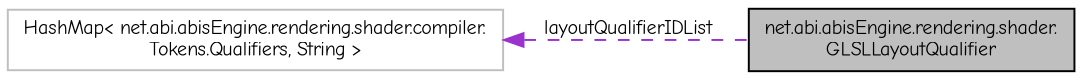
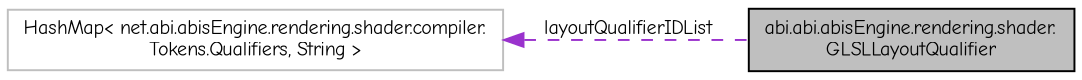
node "net.abi.abisEngine.rendering.shader. GLSLLayoutQualifier": label "net.abi.abisEngine.rendering.shader. GLSLLayoutQualifier" -> "abi.abi.abisEngine.rendering.shader. GLSLLayoutQualifier"
